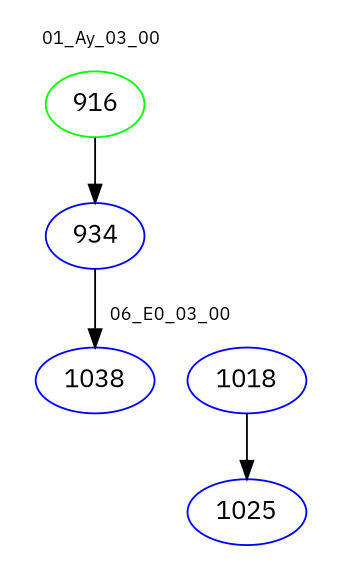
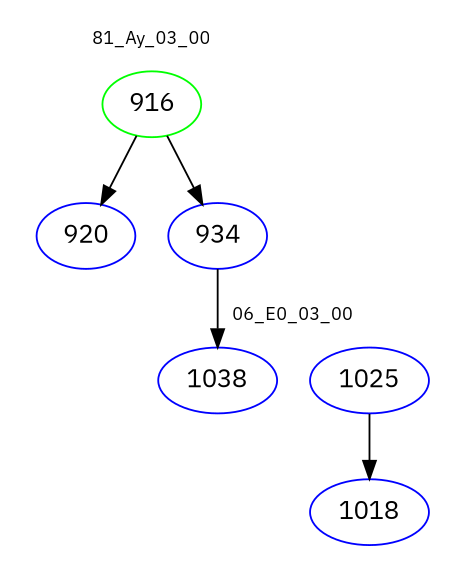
cluster "01_Ay_03_00": label "01_Ay_03_00" -> "81_Ay_03_00"
node "920": added
edge "1018" -> "1025": reversed
